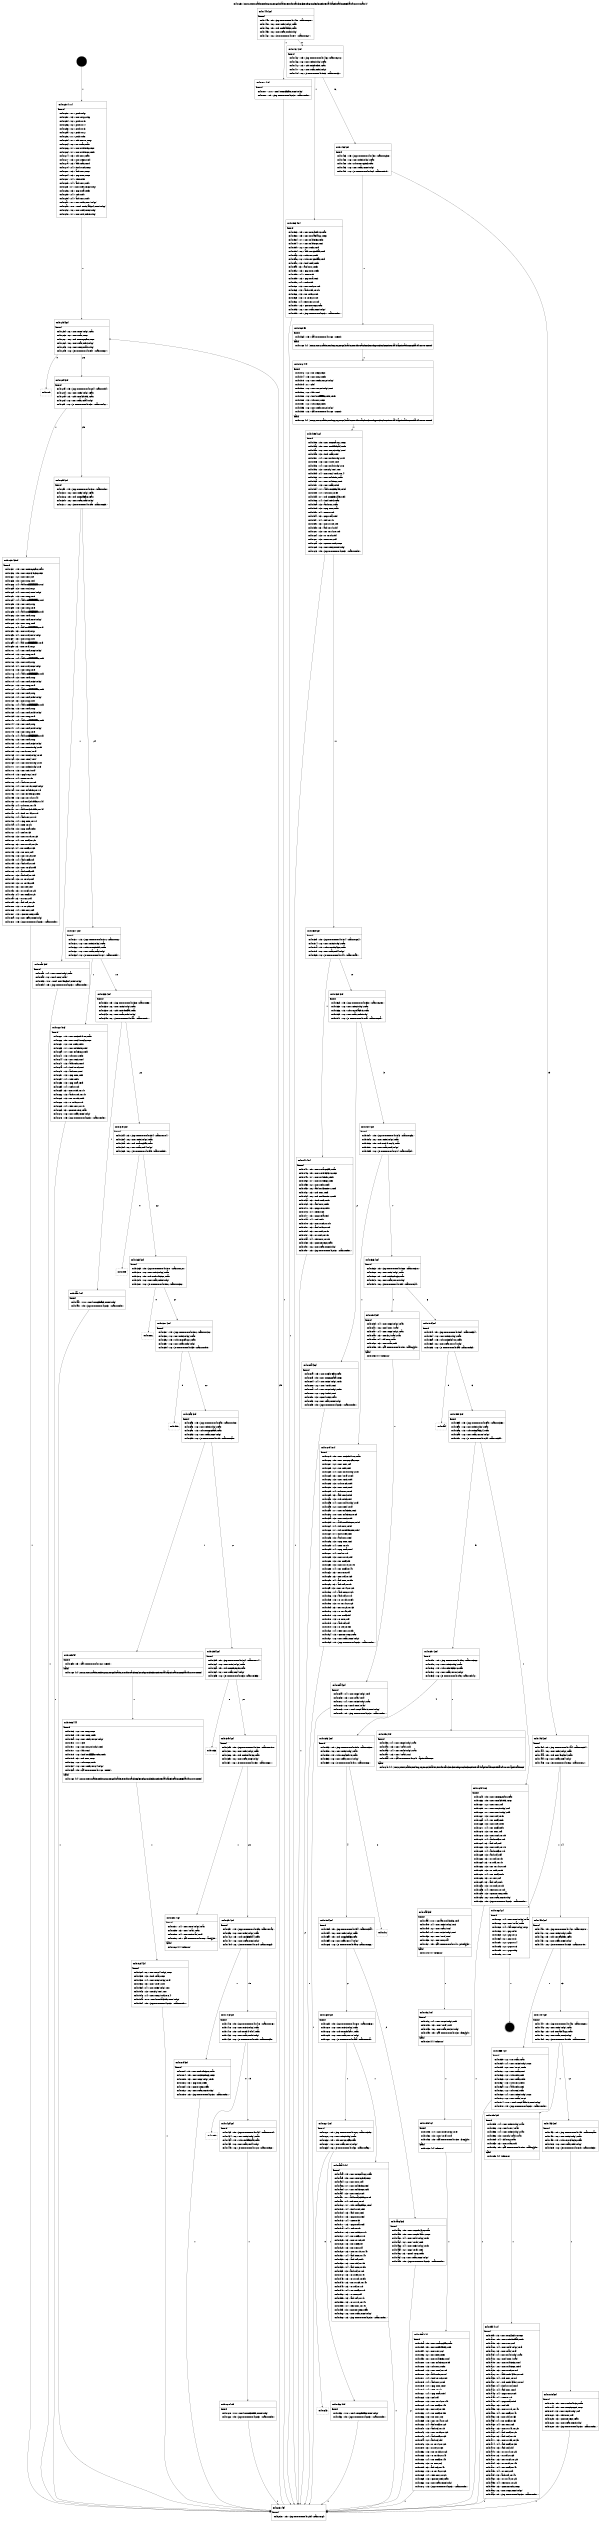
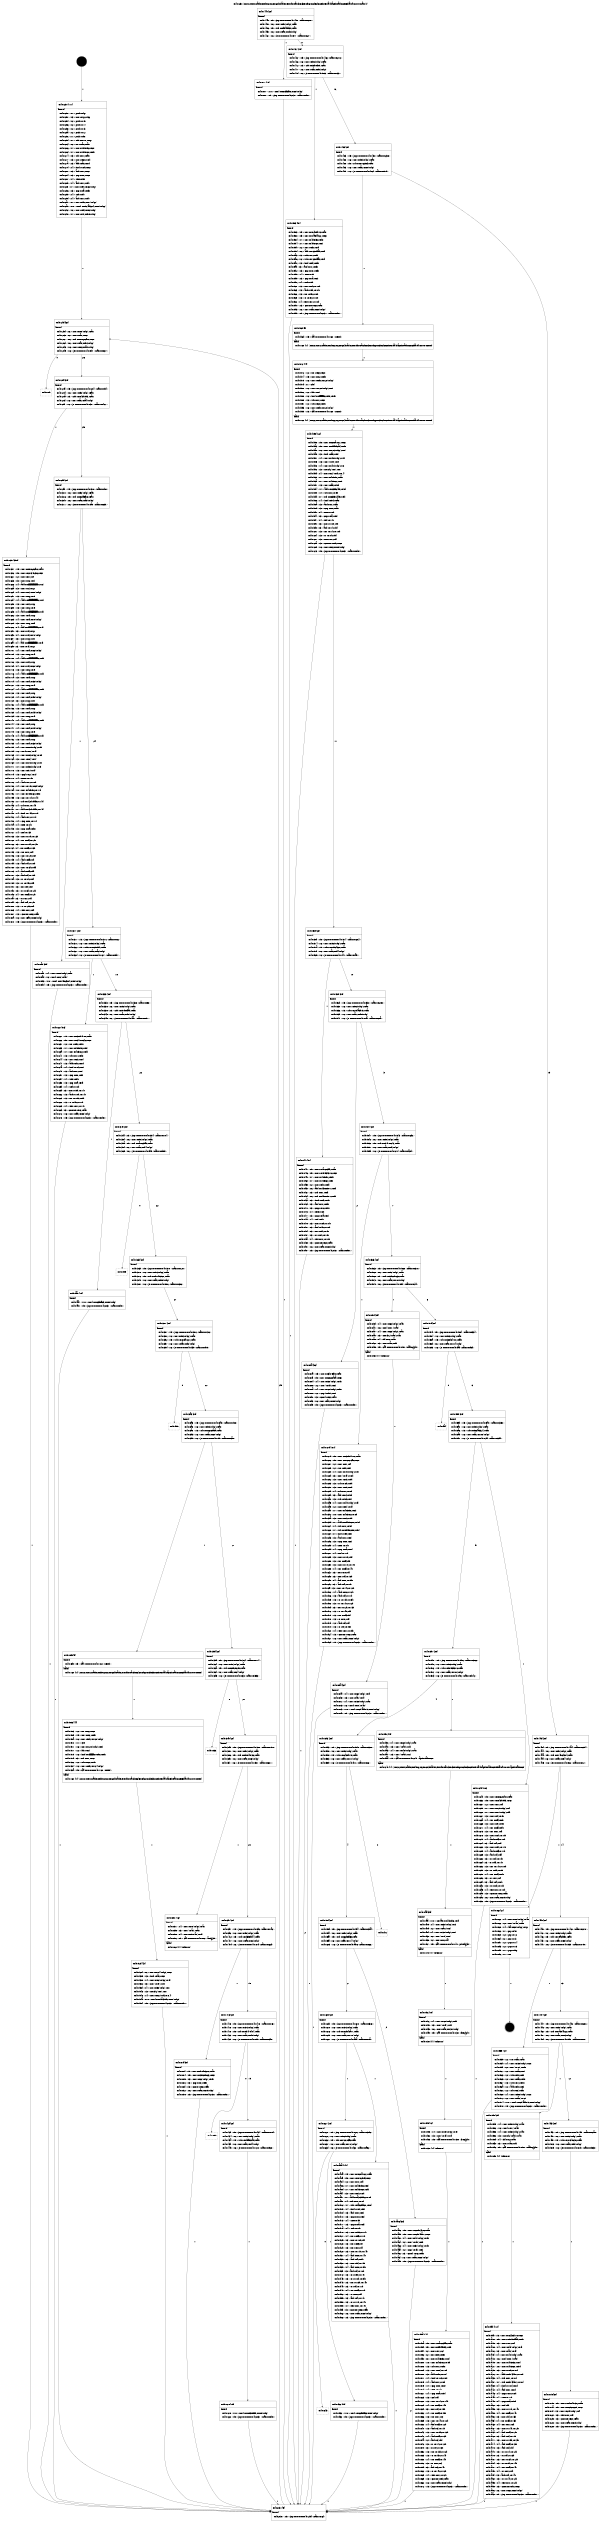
node "0x401e86": removed
edge "0x401d9c [19]" -> "0x401daf [29]": added, label "1"
